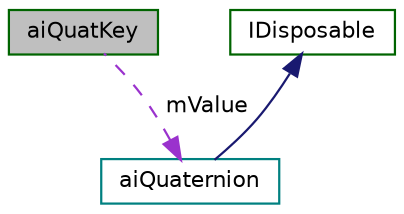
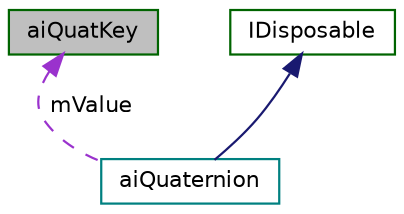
edge "aiQuatKey" -> "aiQuaternion": reversed
